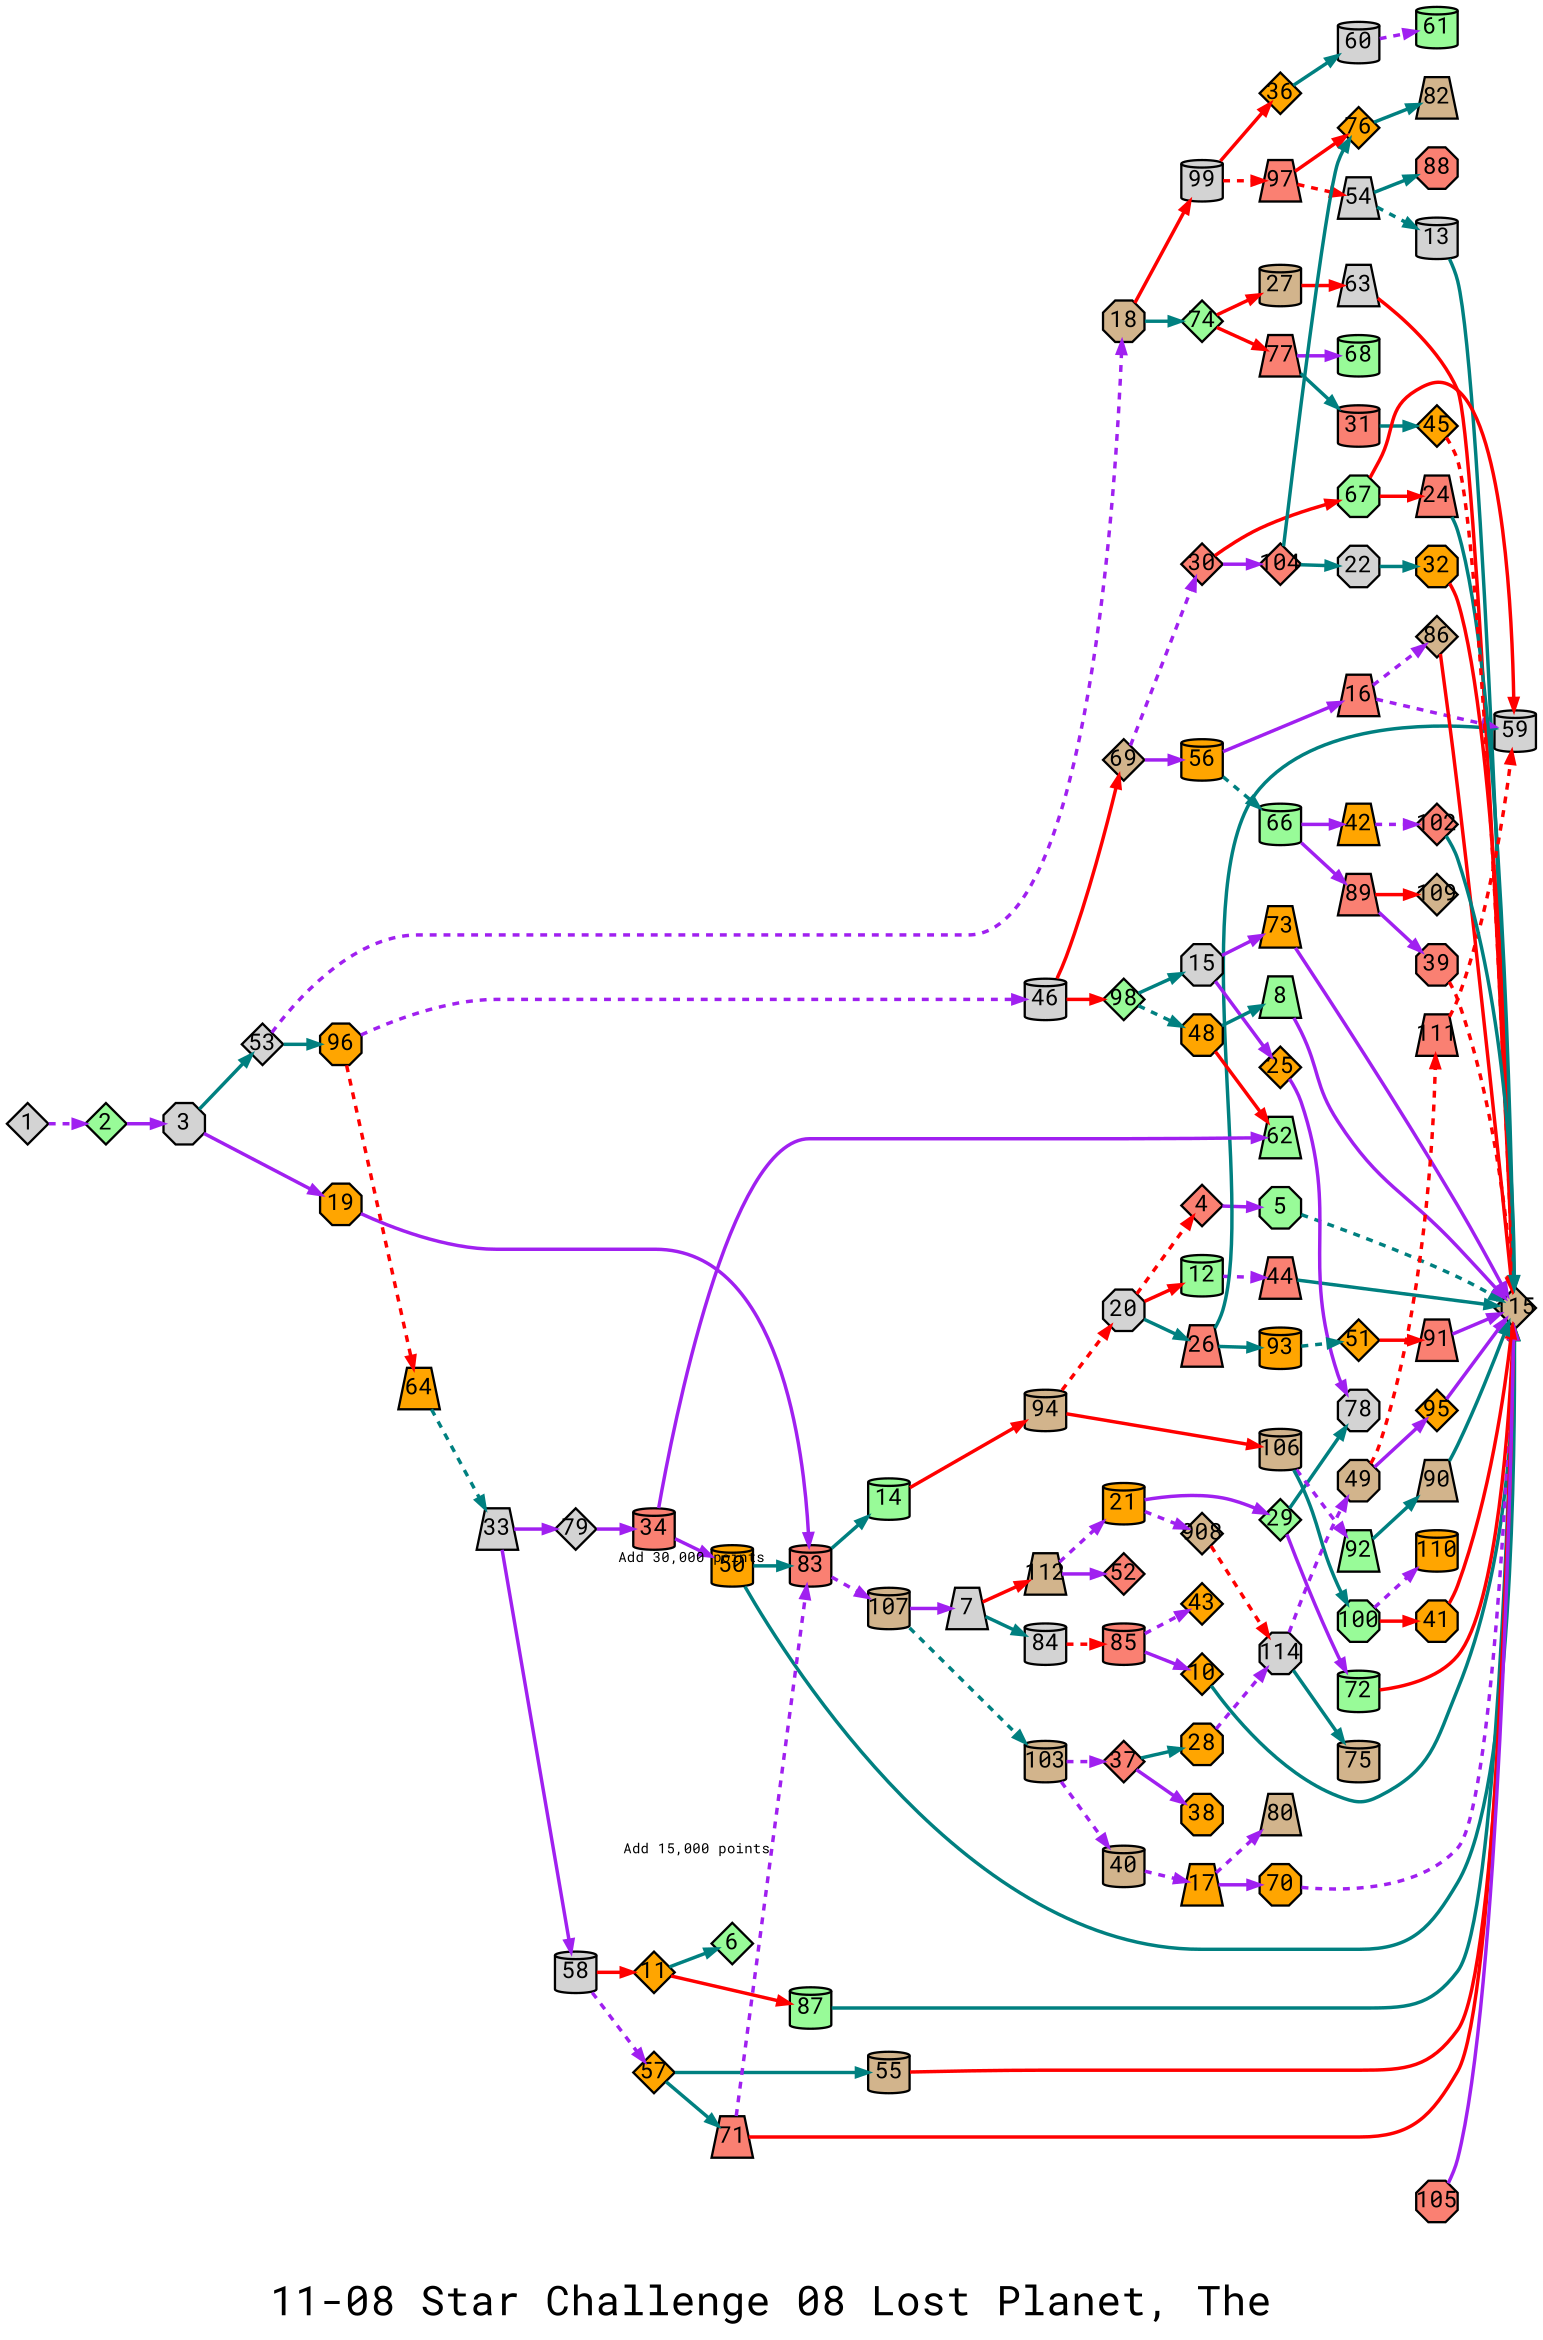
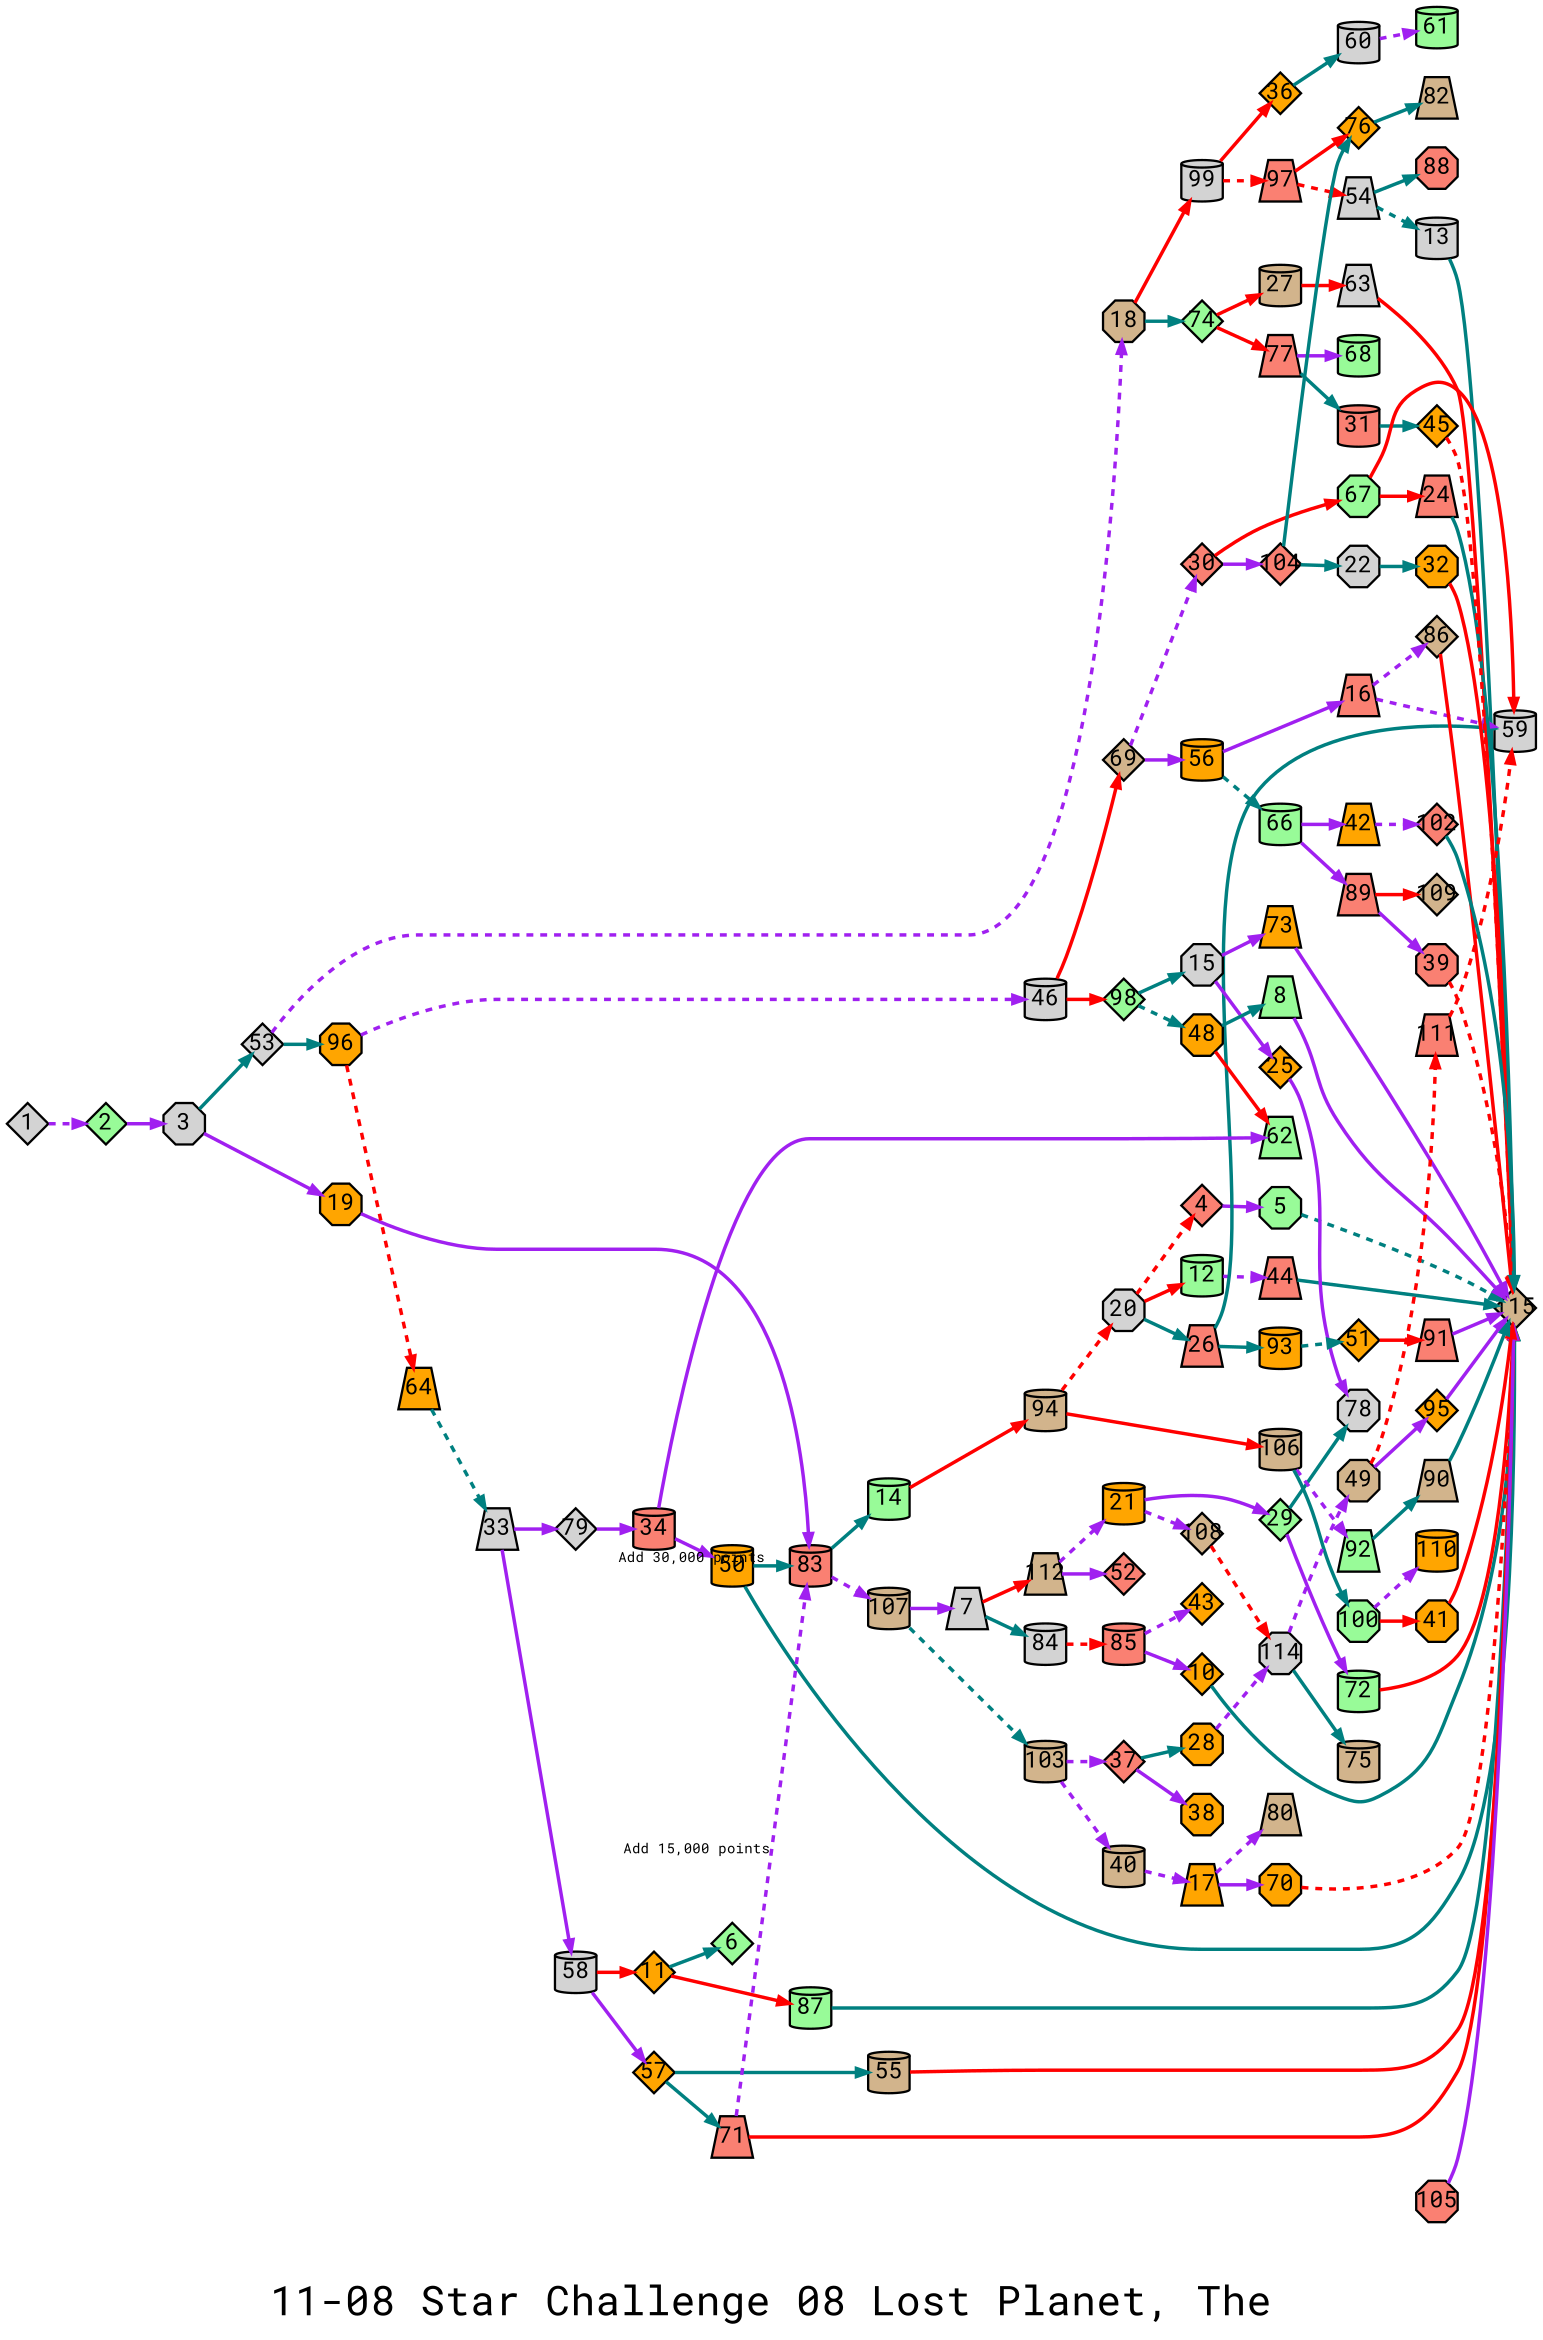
node "908": label "908" -> "108"
edge "70" -> "115": color purple -> red
edge "58" -> "57": style dashed -> solid
